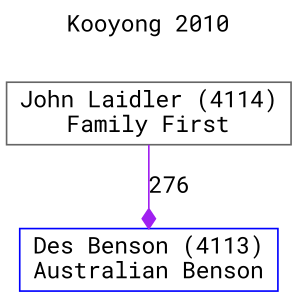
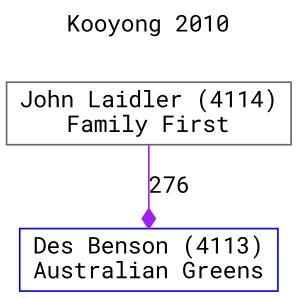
node "Des Benson (4113) Australian Benson": label "Des Benson (4113) Australian Benson" -> "Des Benson (4113) Australian Greens"
